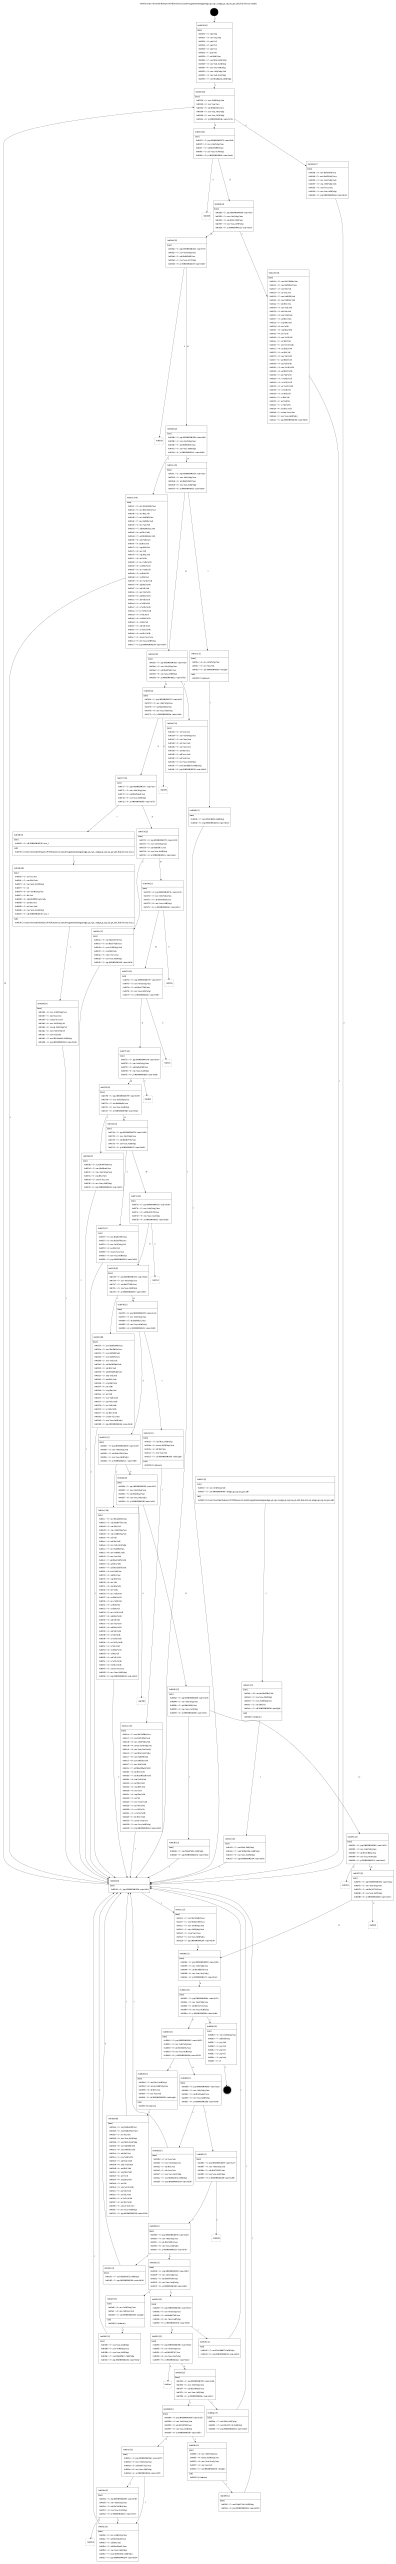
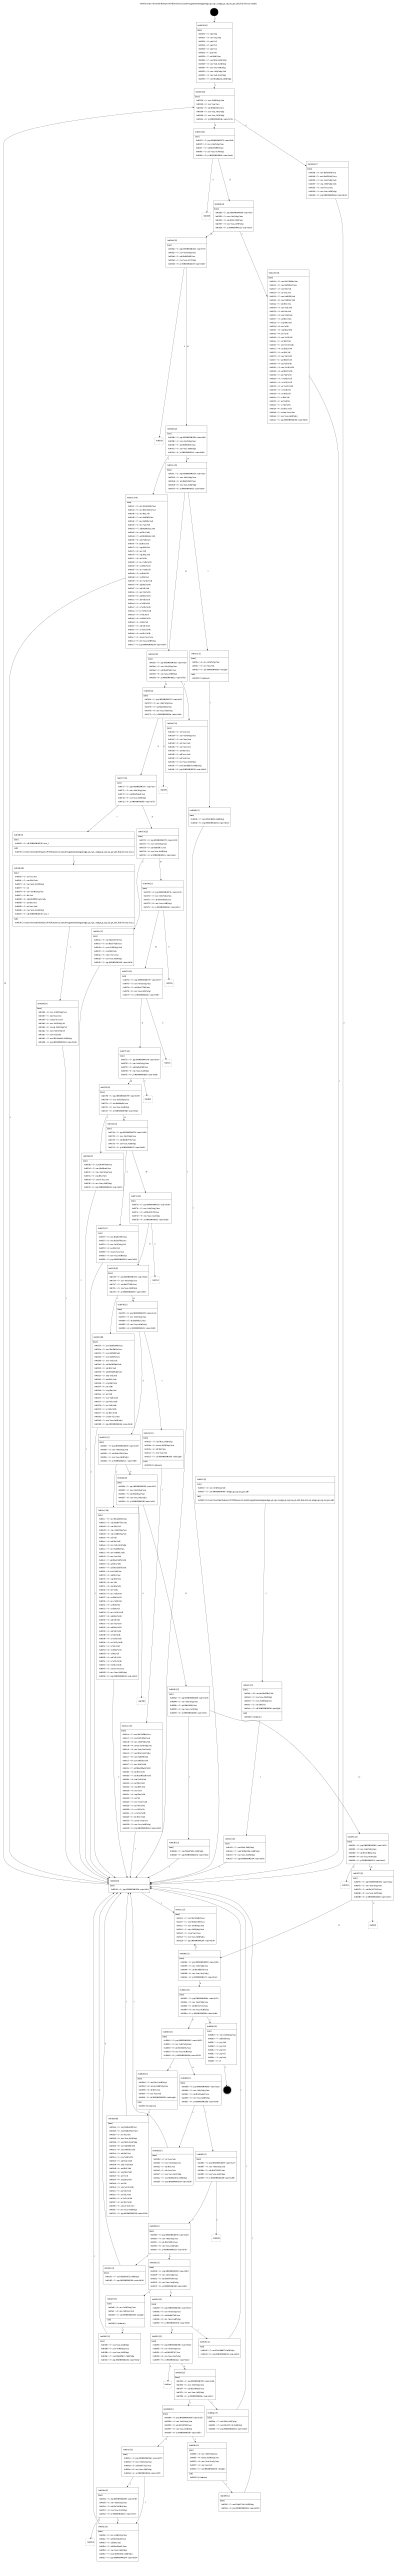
edge "0x401c12 [27]" -> "0x40188e [25]": reversed
